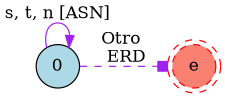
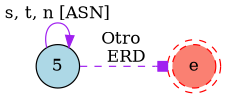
node "0": label "0" -> "5"
